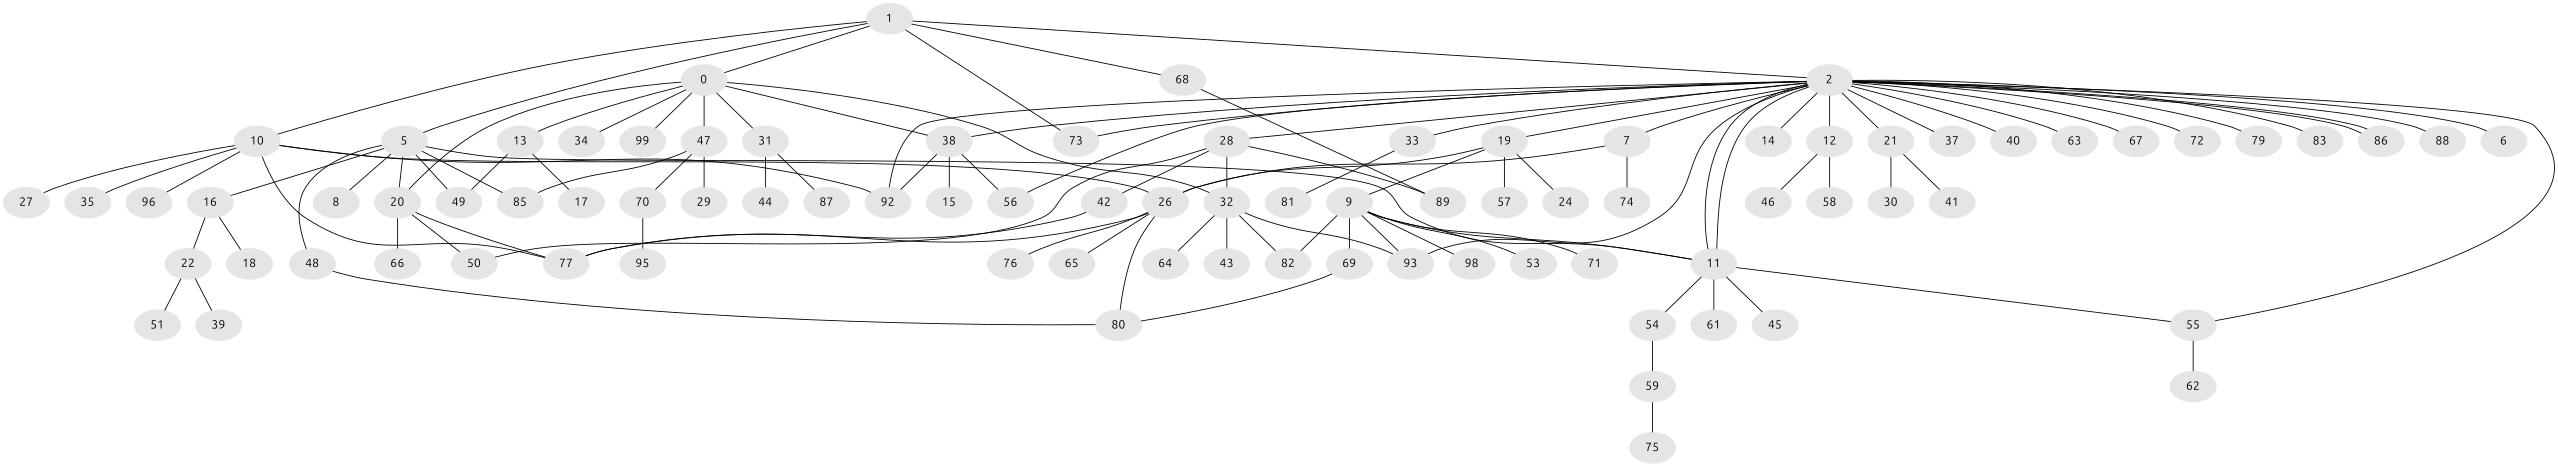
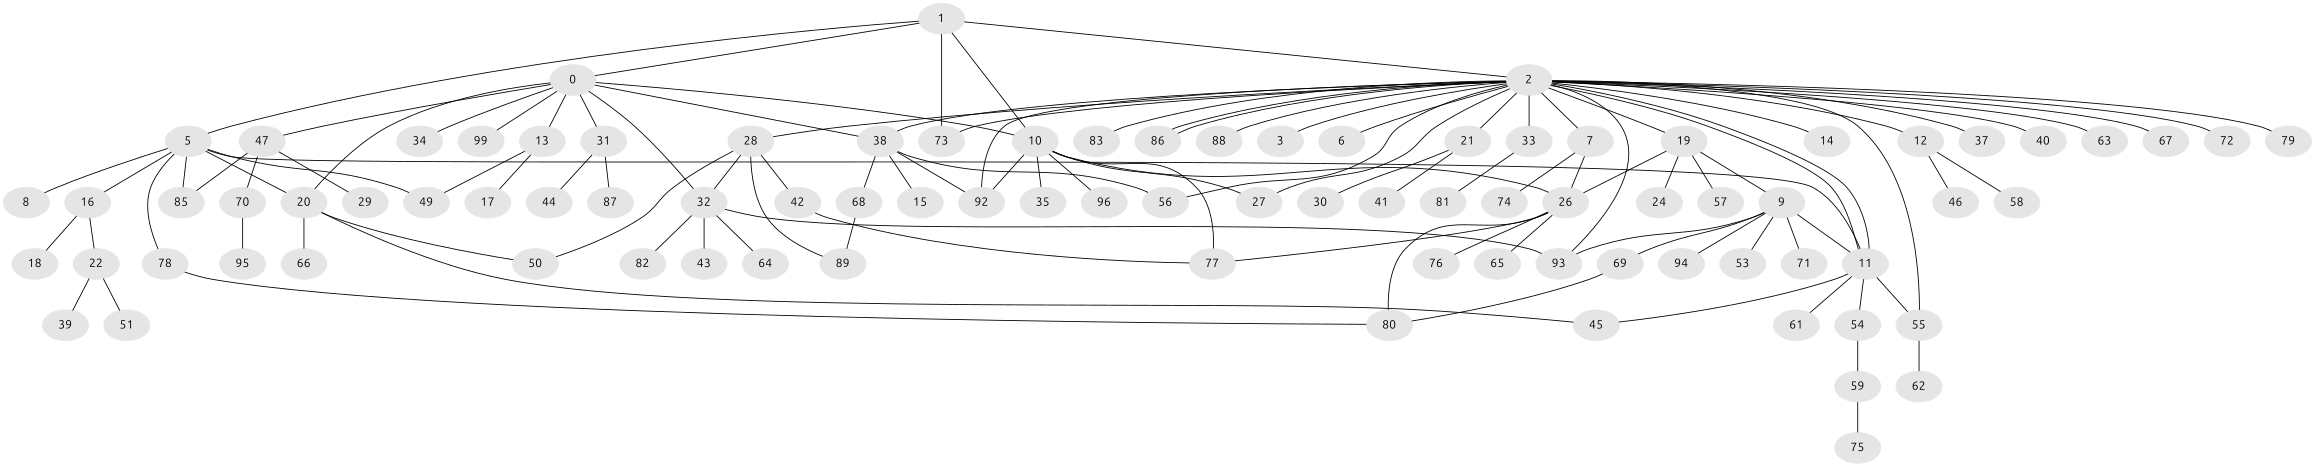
edge "1" -- "68": now "38" -- "68"
edge "0" -- "10": added
node "3": added
edge "2" -- "27": added
edge "9" -- "82": removed
edge "20" -- "77": now "20" -- "45"
node "48": label "48" -> "78"
node "98": label "98" -> "94"
